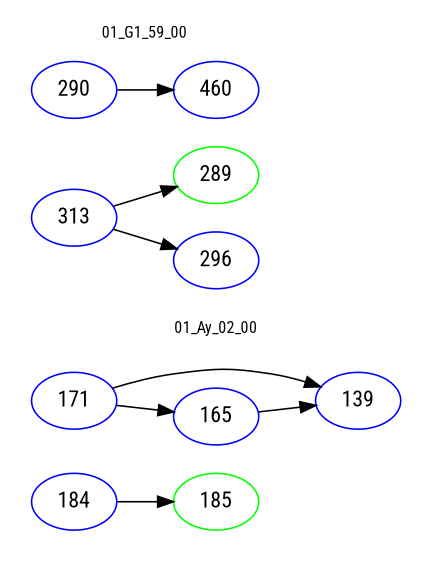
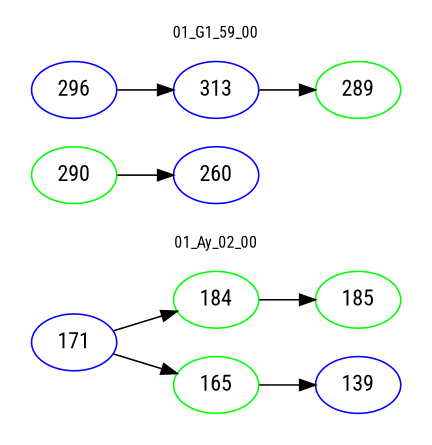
node "290": color blue -> green
node "460": label "460" -> "260"
edge "313" -> "296": reversed
edge "171" -> "139": now "171" -> "184"
node "165": color blue -> green
node "184": color blue -> green
